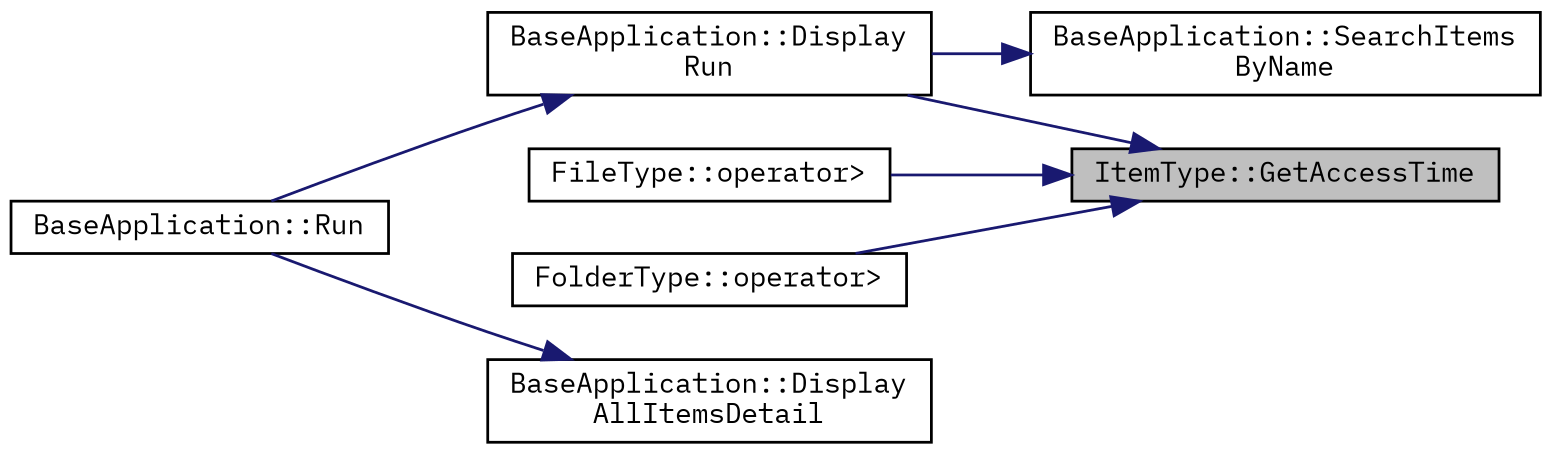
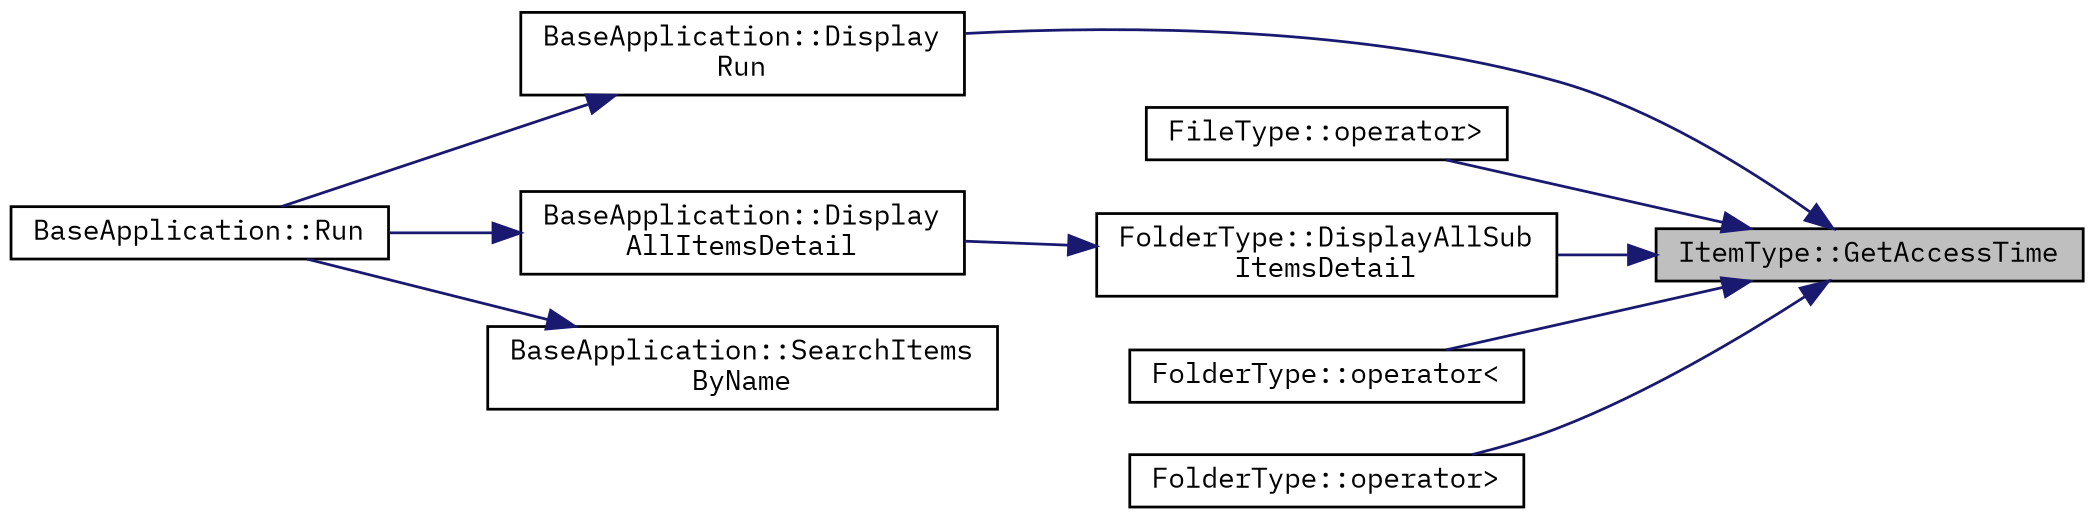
edge "BaseApplication::Display Run" -> "BaseApplication::SearchItems ByName": now "BaseApplication::Run" -> "BaseApplication::SearchItems ByName"
node "FolderType::DisplayAllSub ItemsDetail": added
node "FolderType::operator<": added
